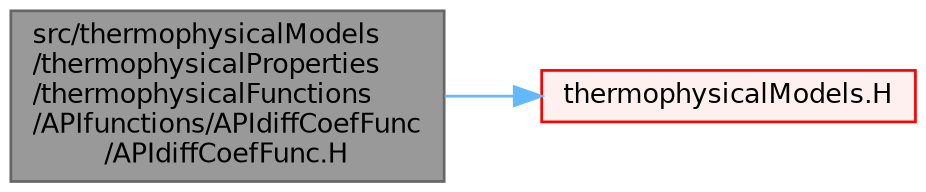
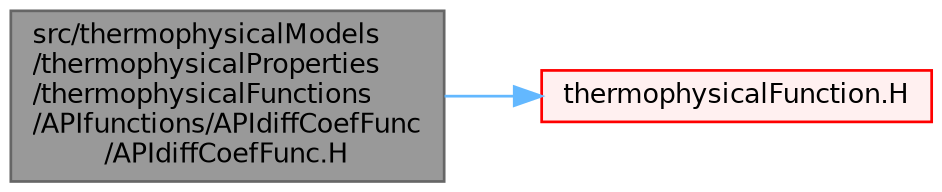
node "thermophysicalModels.H": label "thermophysicalModels.H" -> "thermophysicalFunction.H"
